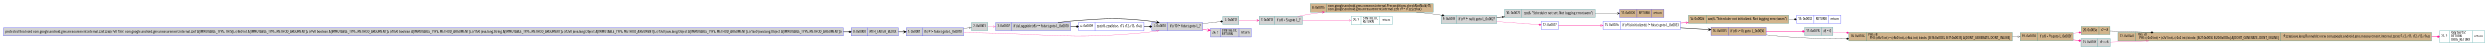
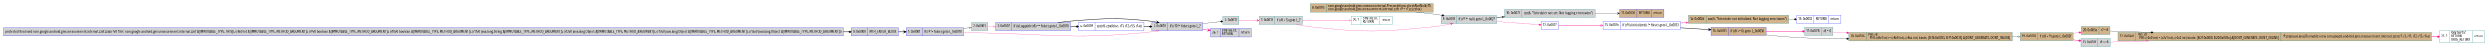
edge "7: 0x0013" -> "8: 0x0015": now "7: 0x0013" -> "9: 0x001f"
node "4: 0x0009": text "zza(r8, zza(false, r11, r12, r13, r14))" -> "zza(r8, zza(false, r11, r12, r53, r14))"
